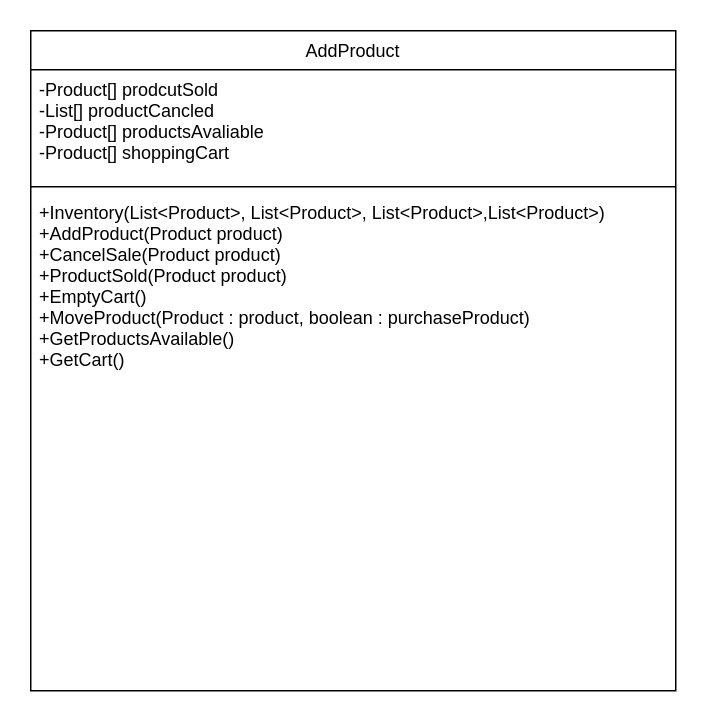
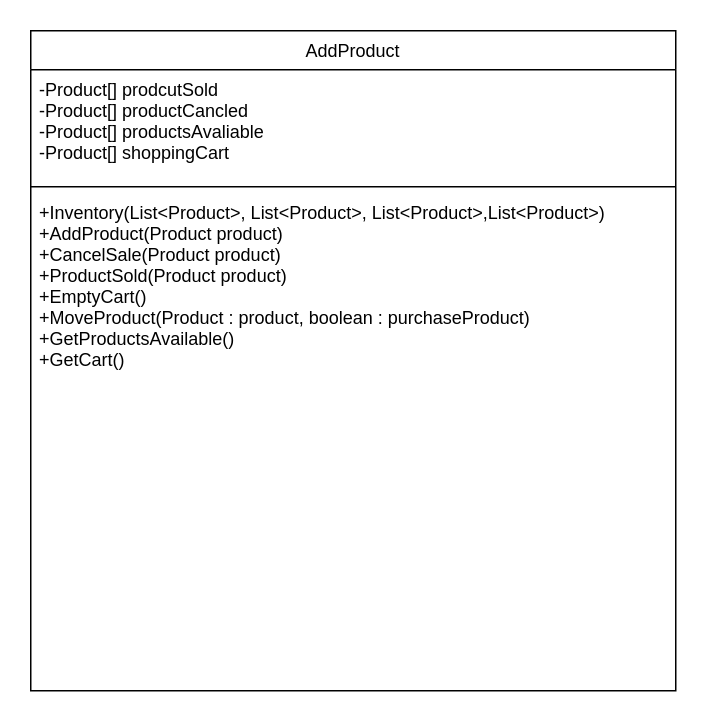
node "-Product[] prodcutSold -List[] productCancled -Product[] productsAvaliable -Product[] shoppingCart": label "-Product[] prodcutSold -List[] productCancled -Product[] productsAvaliable -Product[] shoppingCart" -> "-Product[] prodcutSold -Product[] productCancled -Product[] productsAvaliable -Product[] shoppingCart"
